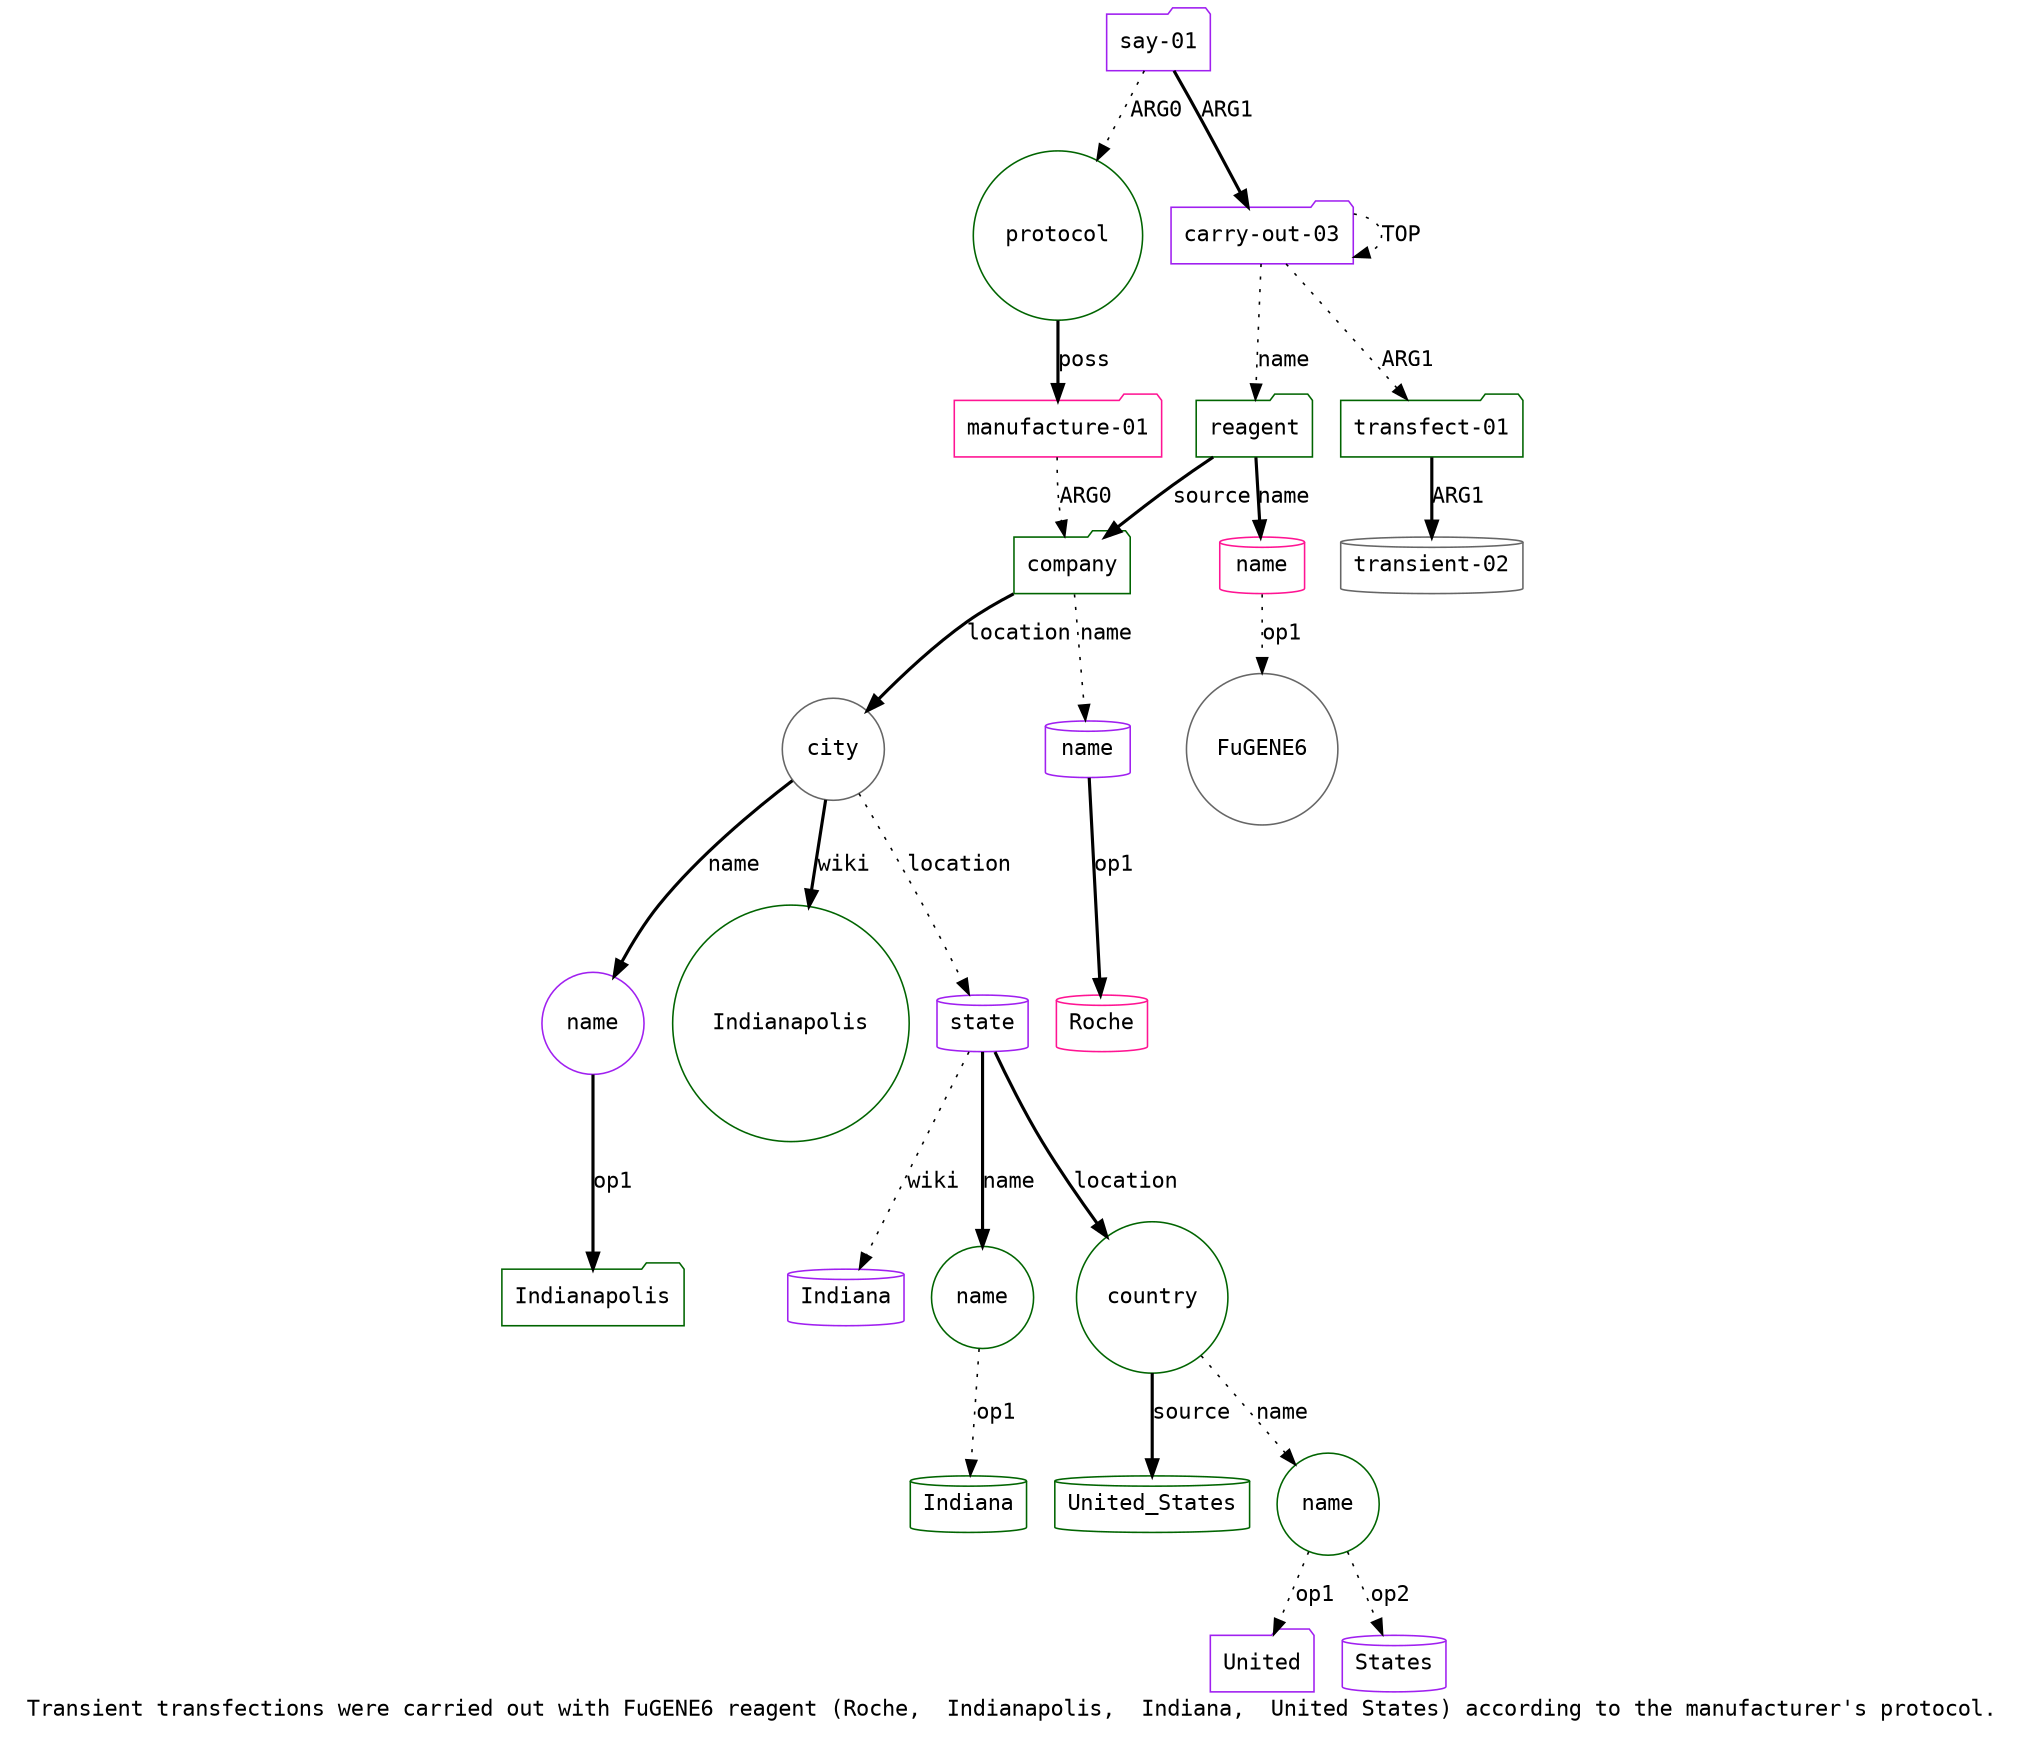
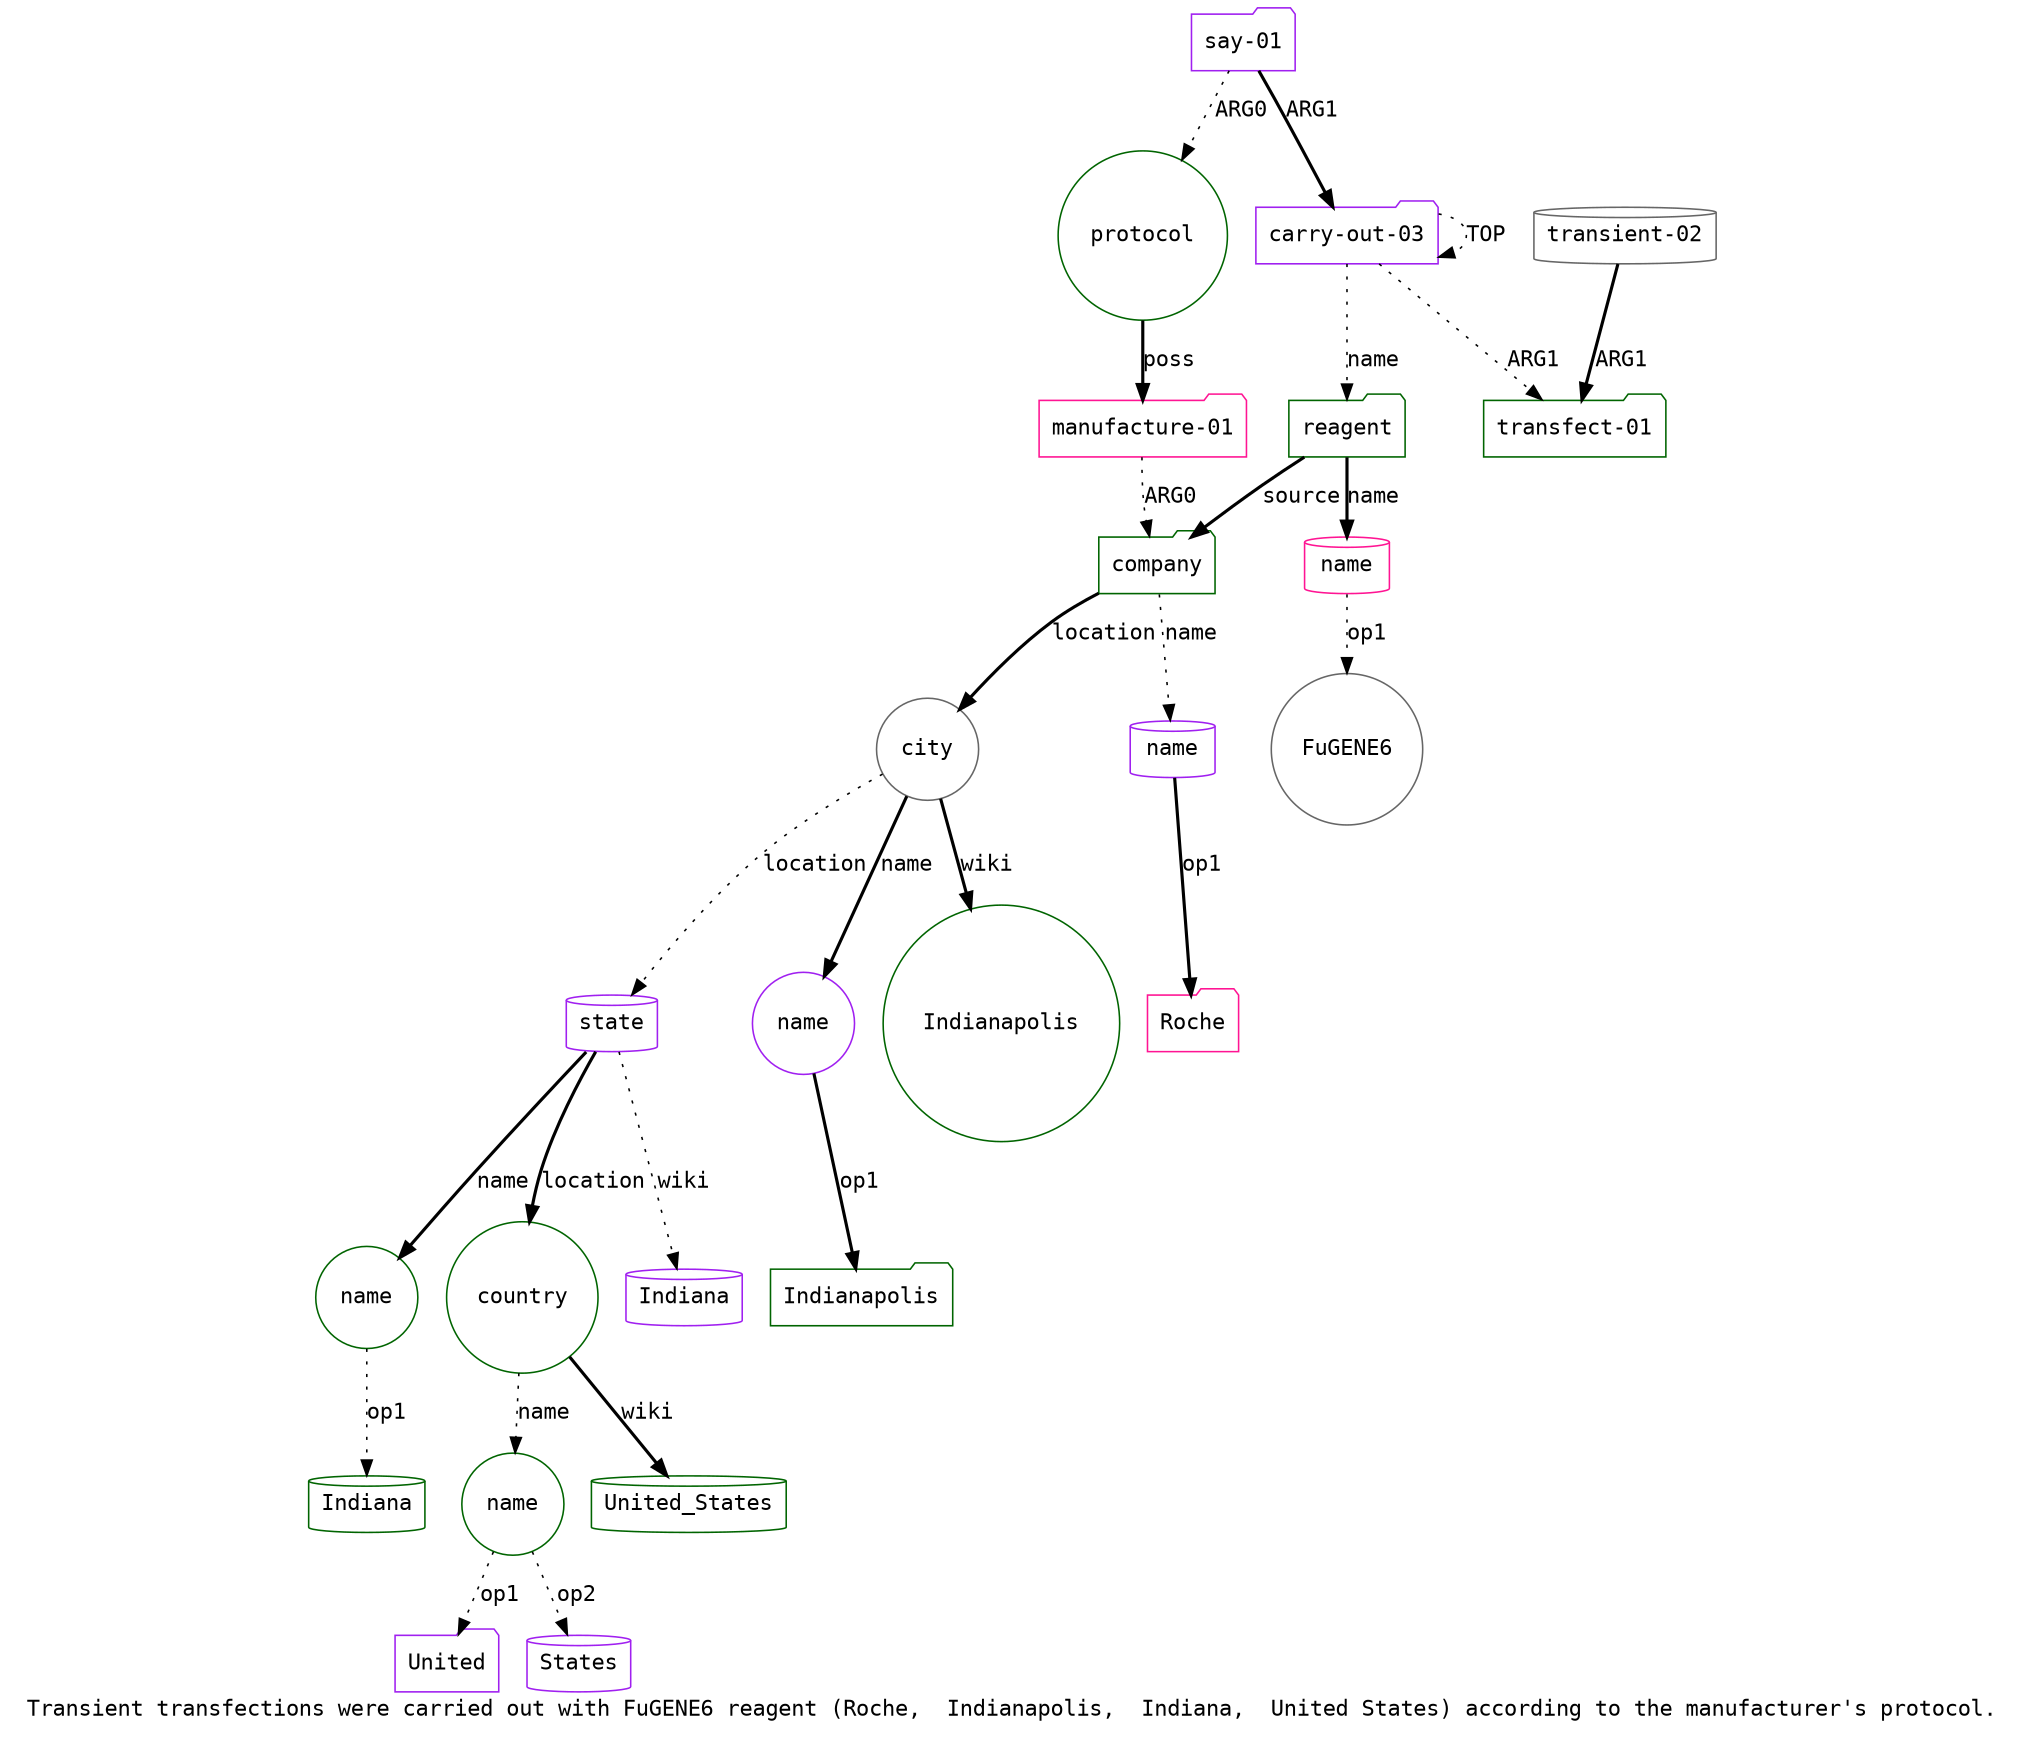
edge "transfect-01" -> "transient-02": reversed
node "Roche": shape cylinder -> folder
edge "country" -> "United_States": label "source" -> "wiki"
